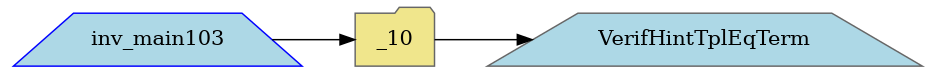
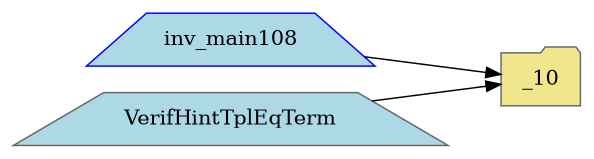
node "inv_main103": label "inv_main103" -> "inv_main108"
edge "_10" -> "VerifHintTplEqTerm": reversed
